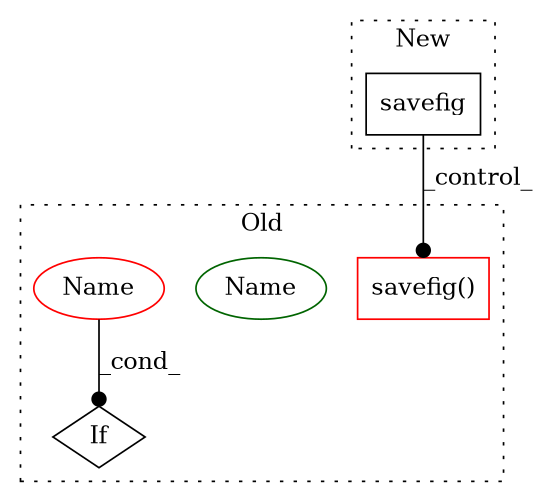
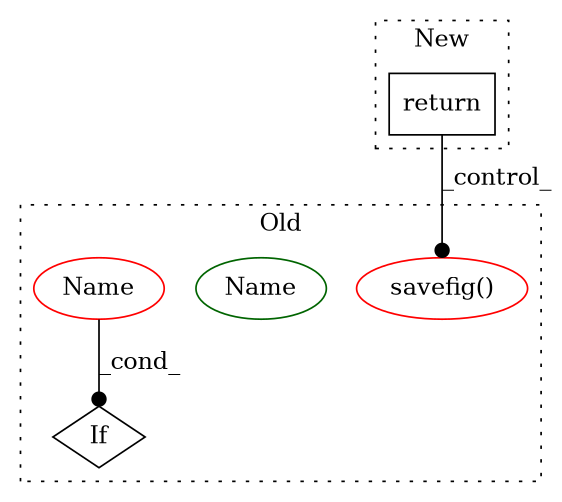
node "savefig": label "savefig" -> "return"
node "savefig()": shape box -> ellipse
